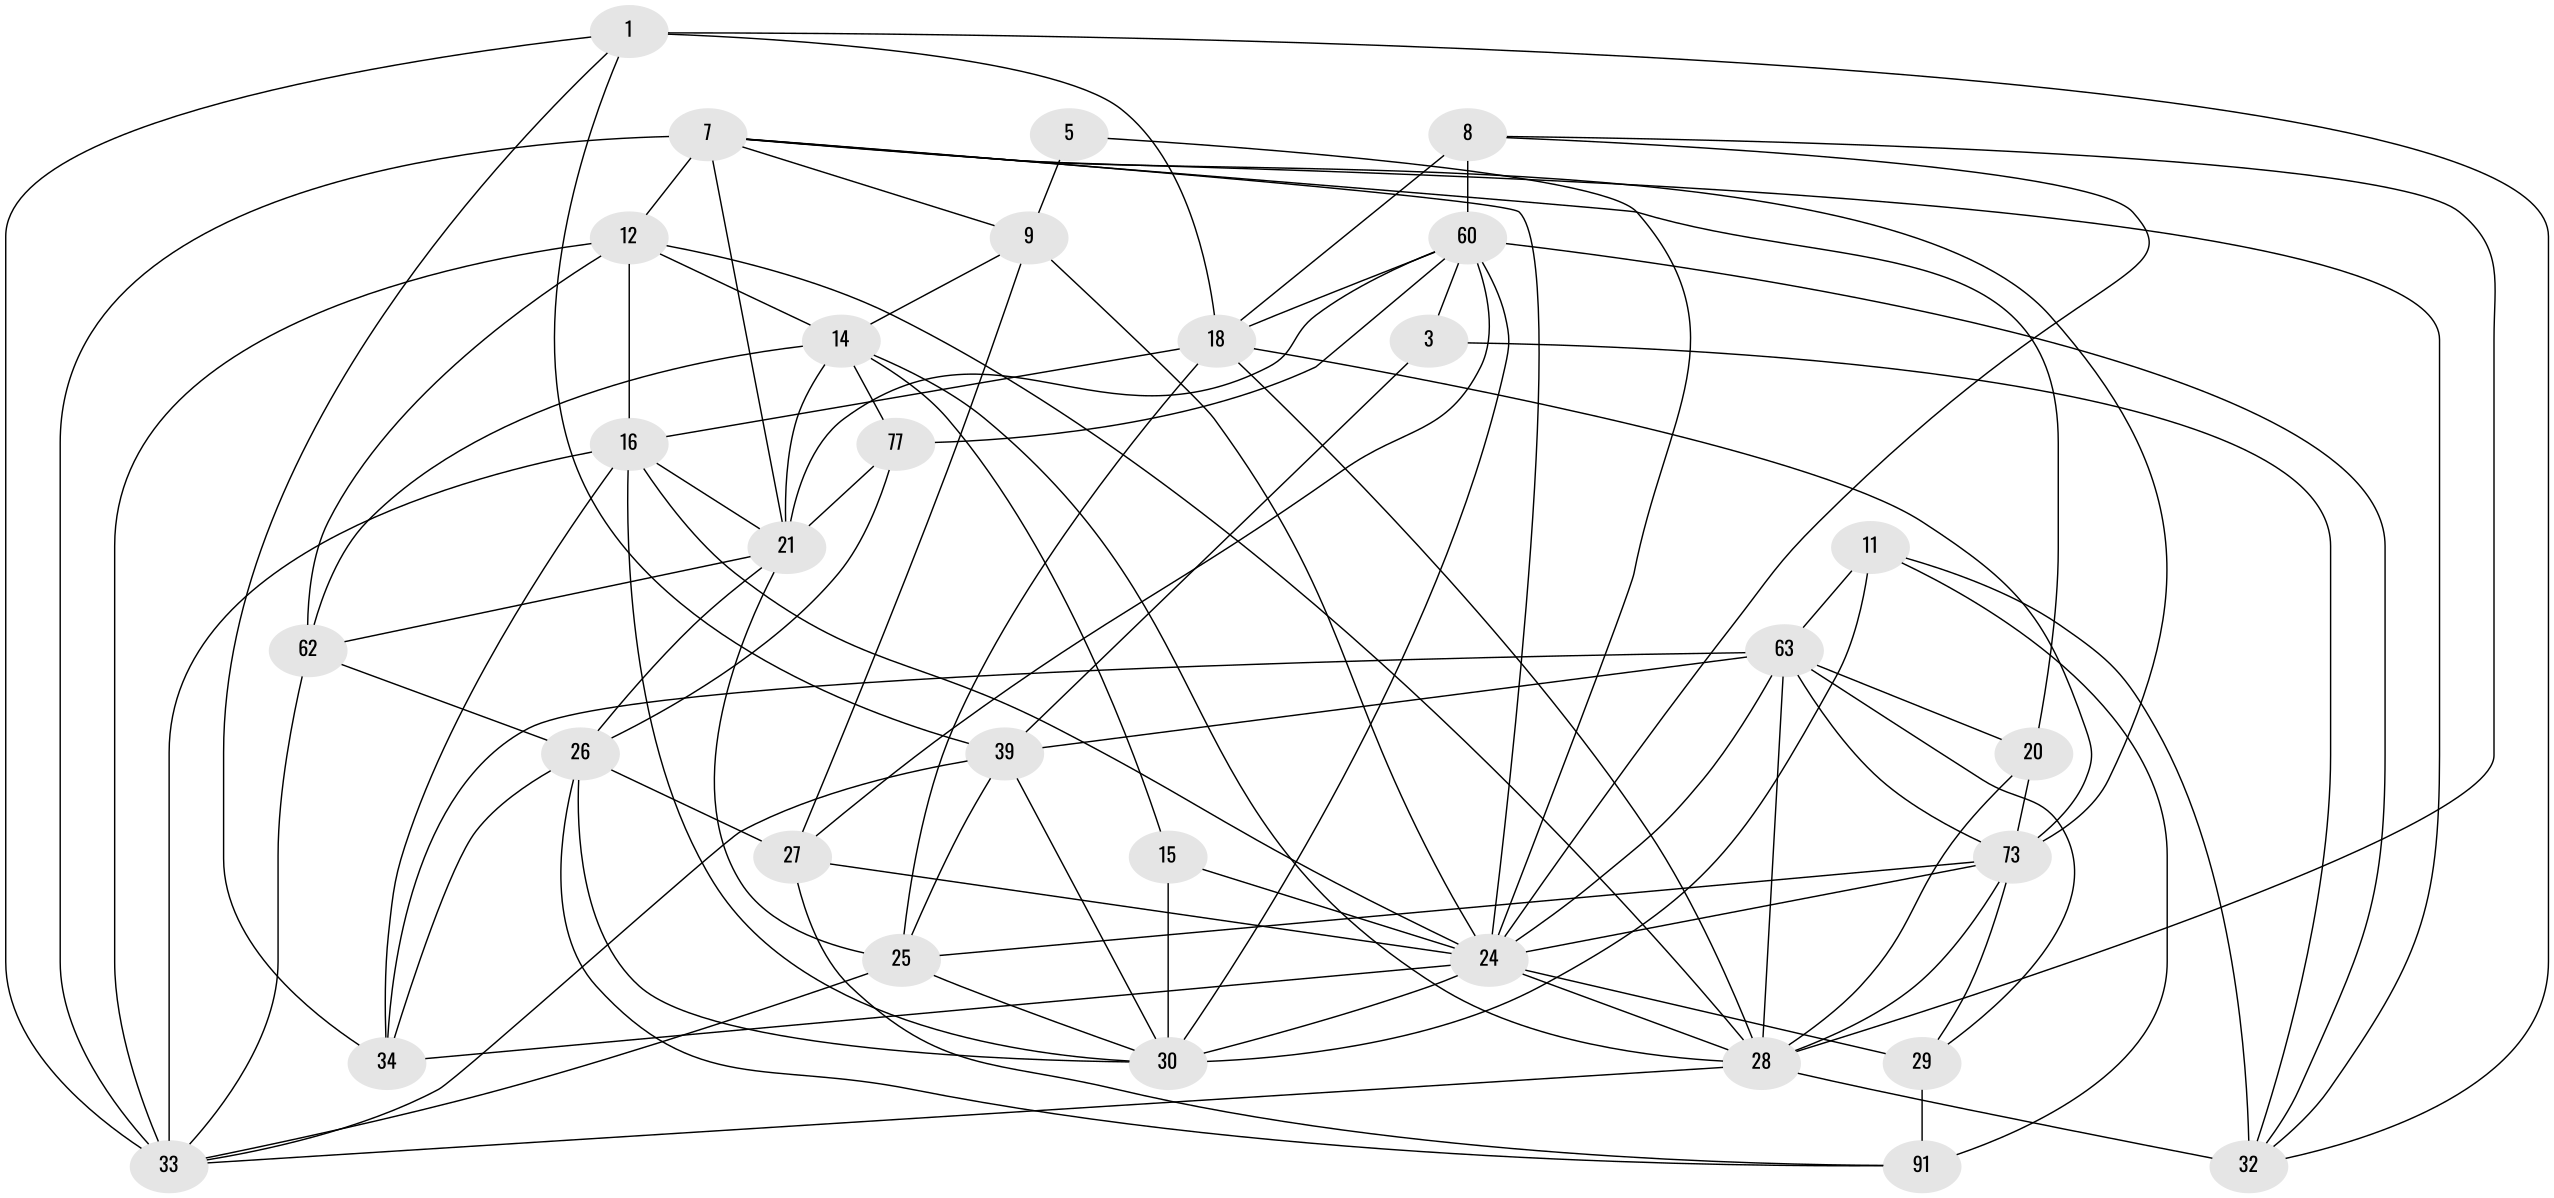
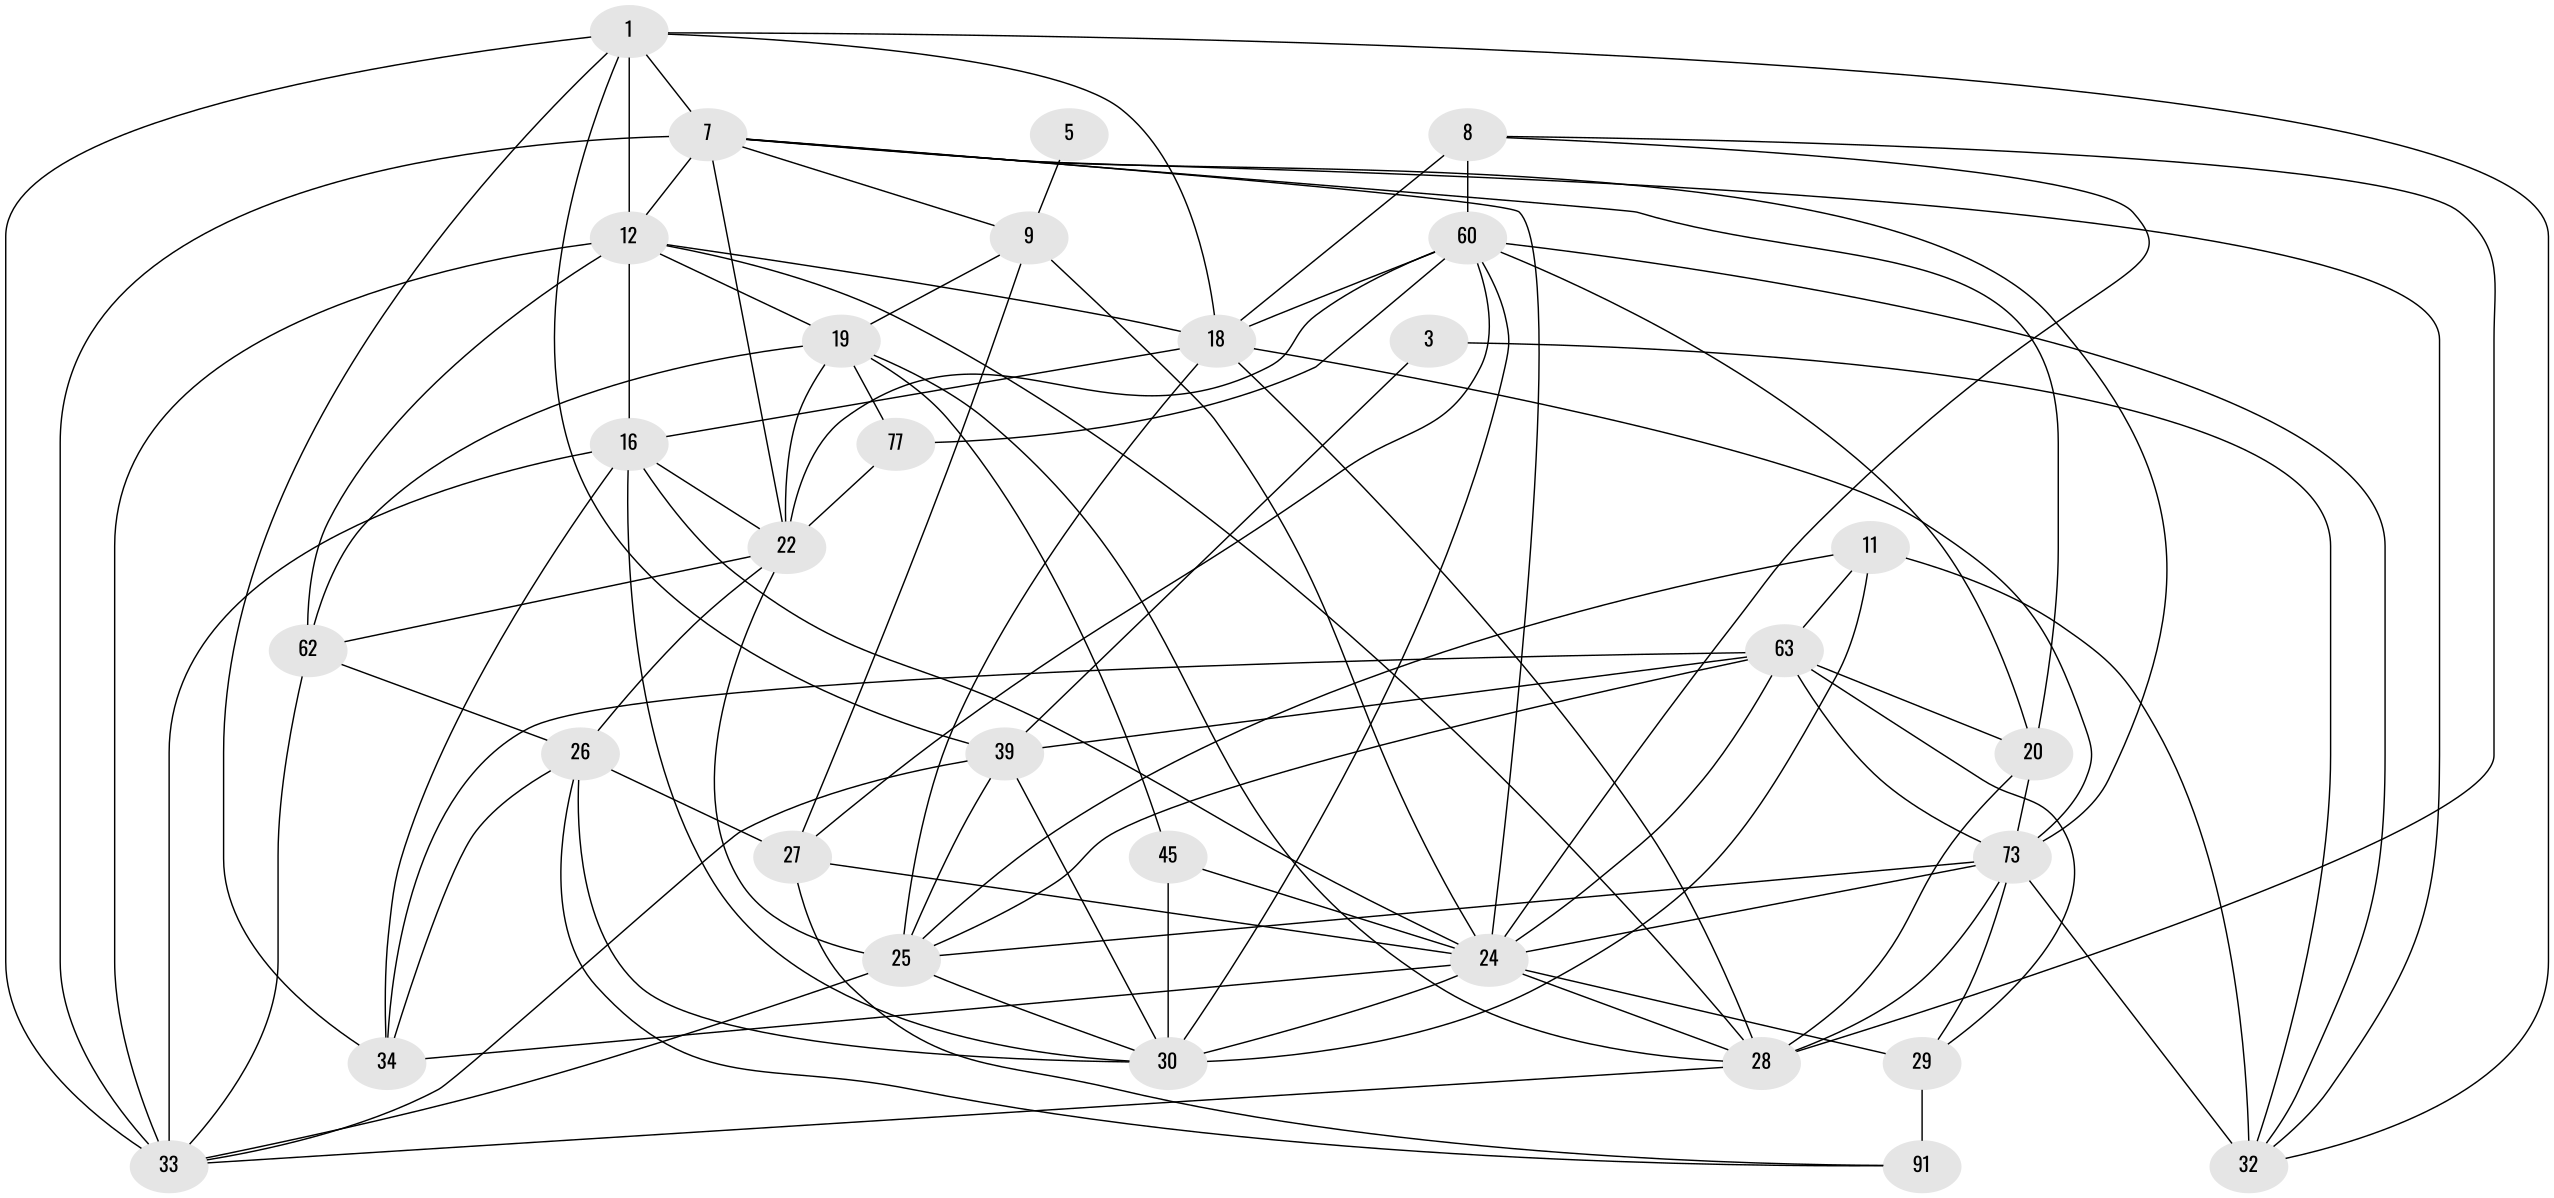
edge "1" -- "7": added
edge "1" -- "12": added
edge "12" -- "18": added
edge "60" -- "3": now "60" -- "20"
edge "5" -- "24": removed
node "14": label "14" -> "19"
node "21": label "21" -> "22"
edge "77" -- "26": removed
edge "11" -- "91": now "11" -- "25"
node "15": label "15" -> "45"
edge "63" -- "28": now "63" -- "25"
edge "28" -- "32": now "73" -- "32"
